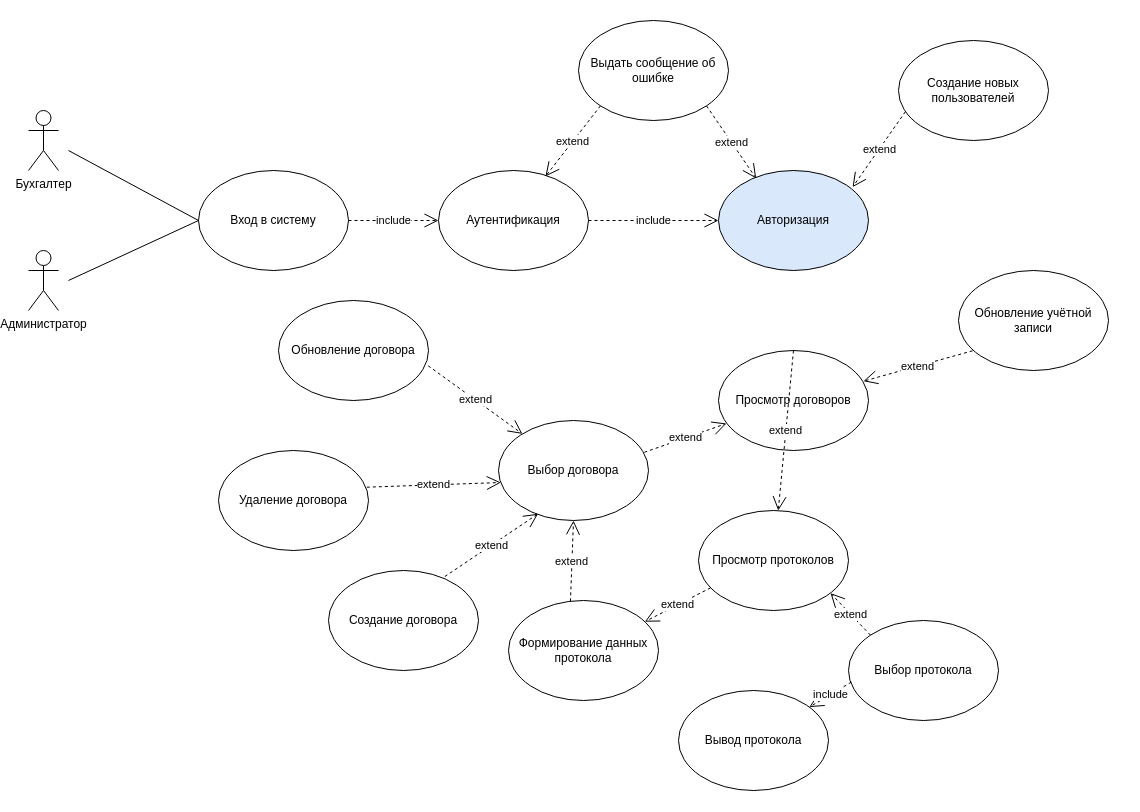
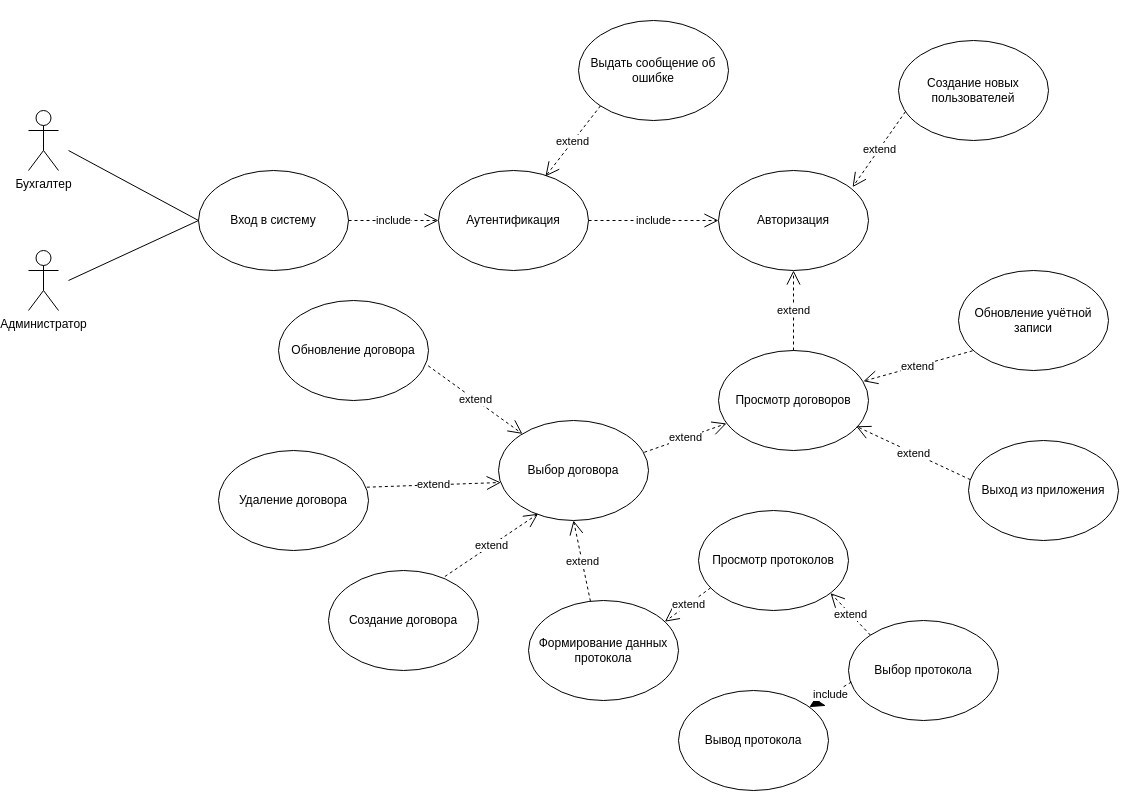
edge "Выдать сообщение об ошибке" -> "Авторизация": removed, label "extend"
node "Авторизация": fillcolor #dae8fc -> #ffffff
edge "Просмотр договоров" -> "Просмотр протоколов": now "Просмотр договоров" -> "Авторизация"
edge "Выход из приложения" -> "Просмотр договоров": added, label "extend"
node "Выход из приложения": added
node "Формирование данных протокола": moved (584, 651) -> (604, 651)
edge "Выбор протокола" -> "Вывод протокола": arrowhead open -> classic
